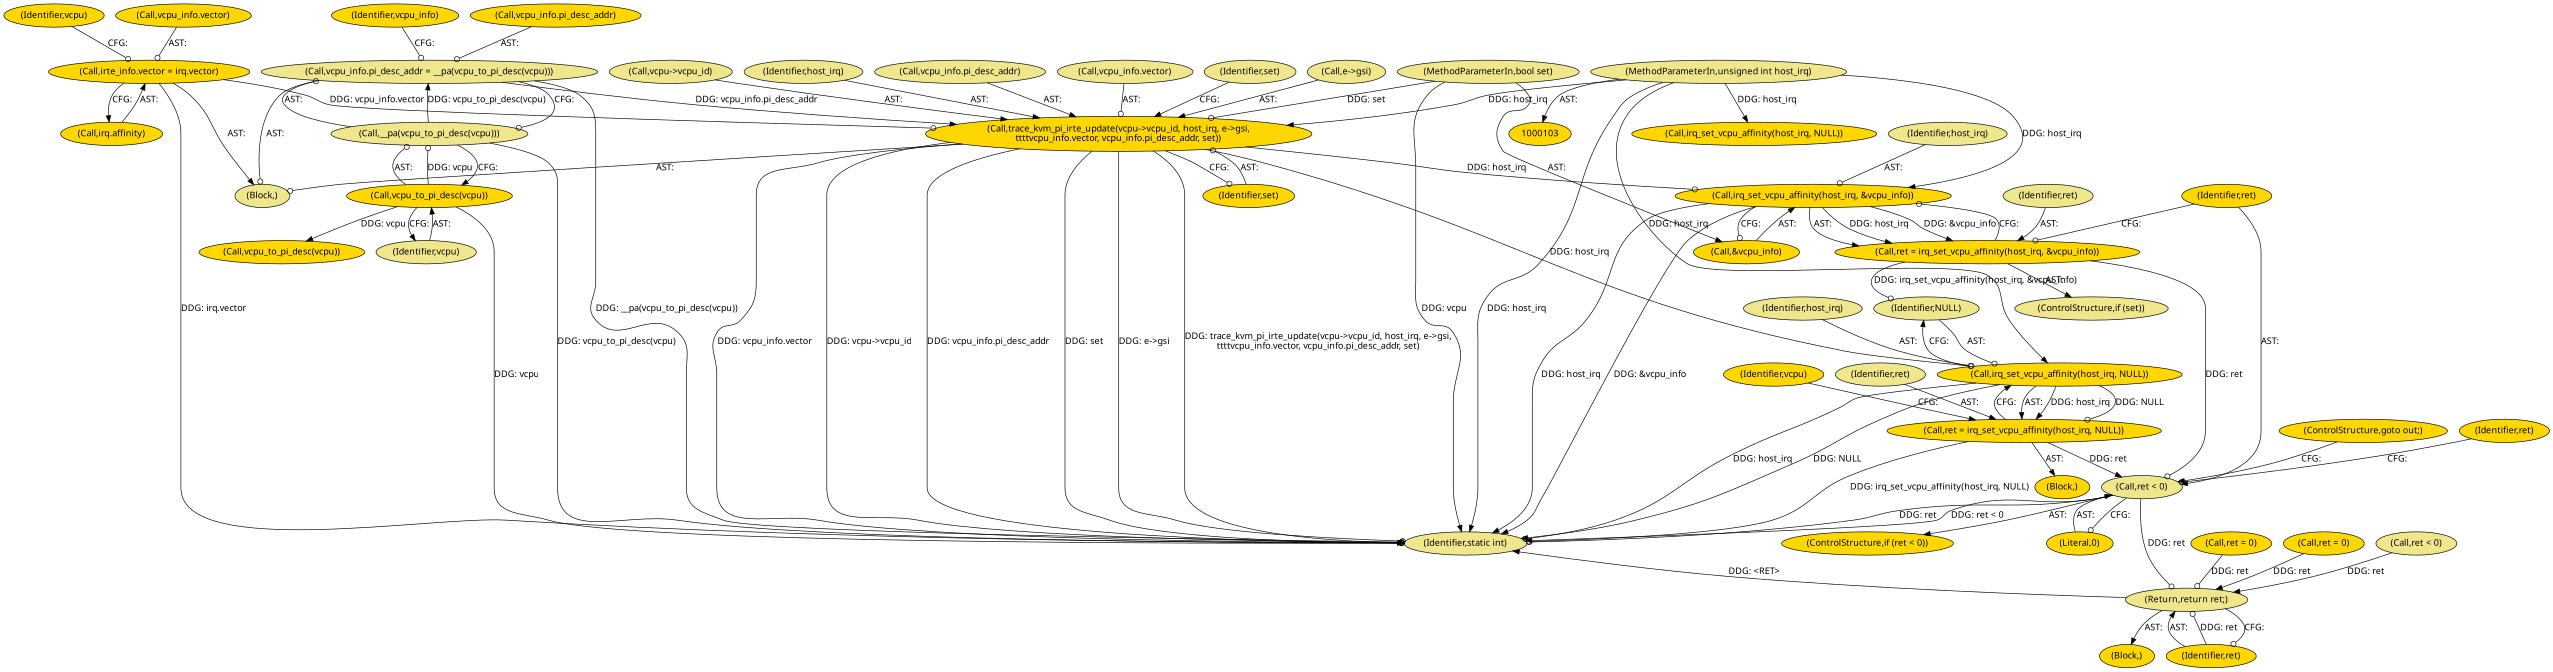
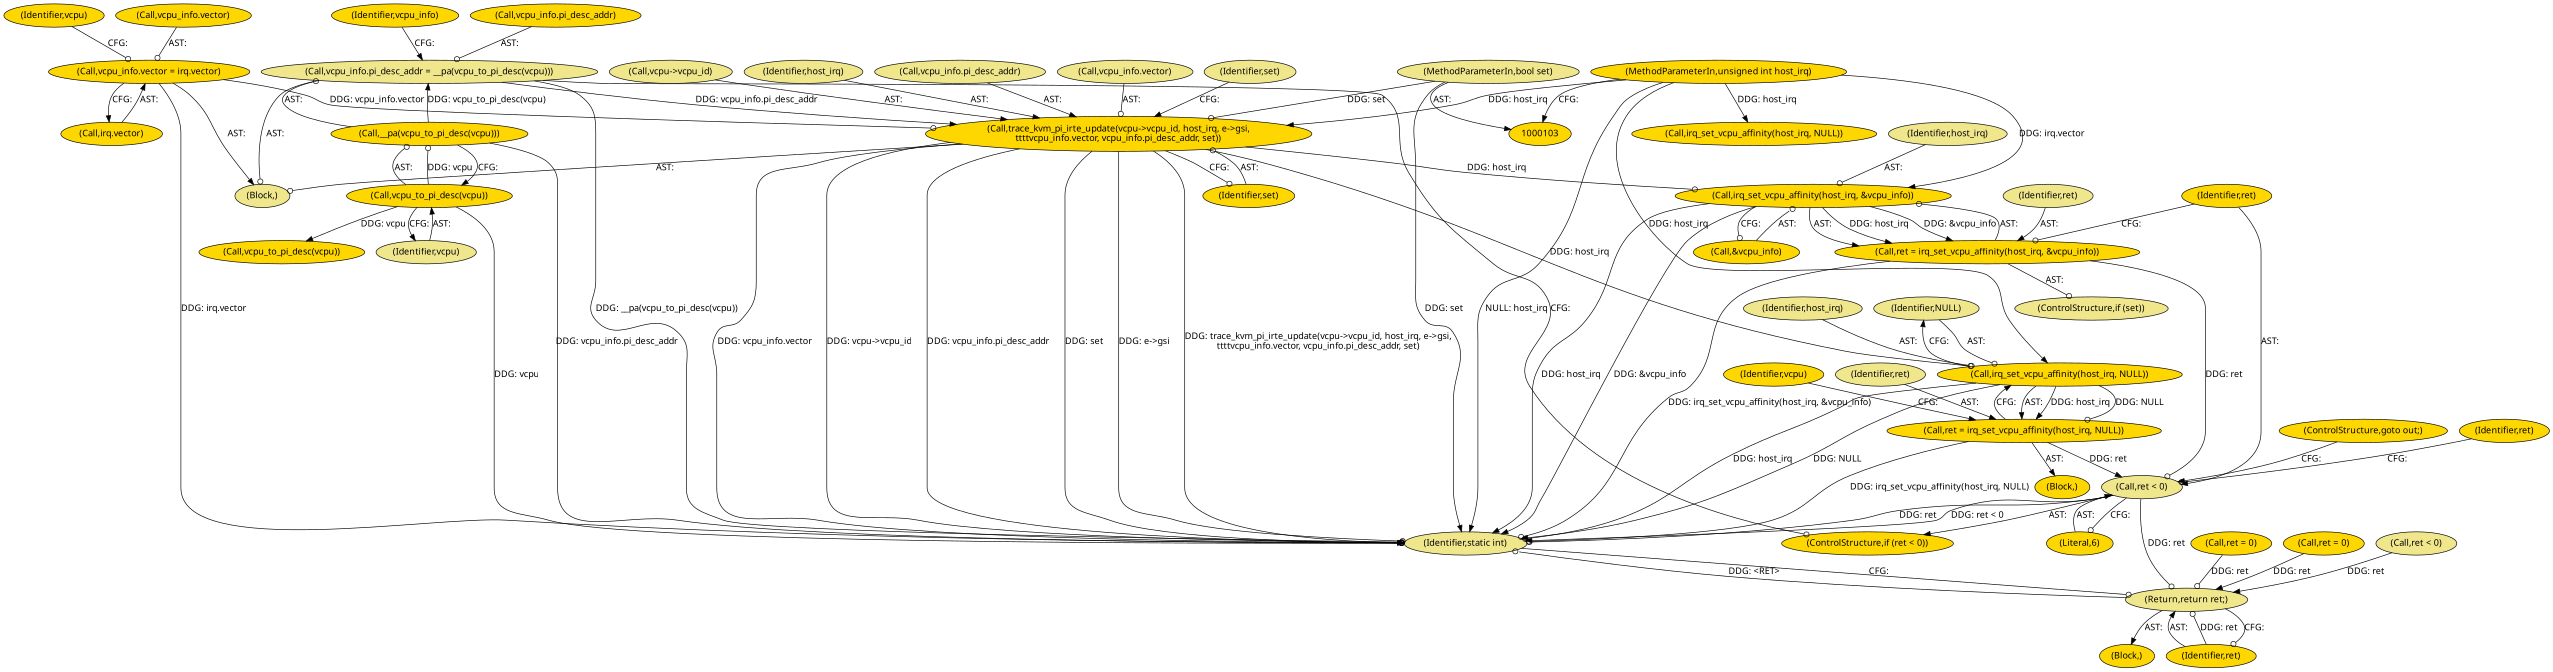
edge "(Identifier,vcpu_info)" -> "(Call,vcpu_info.pi_desc_addr = __pa(vcpu_to_pi_desc(vcpu)))": arrowhead odot -> normal
node "(Call,irte_info.vector = irq.vector)": label "(Call,irte_info.vector = irq.vector)" -> "(Call,vcpu_info.vector = irq.vector)"
node "(Call,e->gsi)": removed
node "(MethodParameterIn,unsigned int host_irq)": fillcolor khaki -> gold
edge "(MethodParameterIn,unsigned int host_irq)" -> "1000103": label "AST: " -> "CFG: "
edge "(Call,vcpu_info.pi_desc_addr = __pa(vcpu_to_pi_desc(vcpu)))" -> "(Call,__pa(vcpu_to_pi_desc(vcpu)))": now "(Call,vcpu_info.pi_desc_addr = __pa(vcpu_to_pi_desc(vcpu)))" -> "(ControlStructure,if (ret < 0))"
node "(Call,irq.affinity)": label "(Call,irq.affinity)" -> "(Call,irq.vector)"
node "(Call,__pa(vcpu_to_pi_desc(vcpu)))": fillcolor khaki -> gold
edge "(MethodParameterIn,unsigned int host_irq)" -> "(Call,irq_set_vcpu_affinity(host_irq, &vcpu_info))": label "DDG: host_irq" -> "DDG: irq.vector"
edge "(MethodParameterIn,bool set)" -> "(Call,&vcpu_info)": now "(MethodParameterIn,bool set)" -> "1000103"
edge "(Call,ret = irq_set_vcpu_affinity(host_irq, &vcpu_info))" -> "(Call,irq_set_vcpu_affinity(host_irq, &vcpu_info))": label "CFG: " -> "AST: "
edge "(Call,&vcpu_info)" -> "(Call,irq_set_vcpu_affinity(host_irq, &vcpu_info))": arrowhead normal -> odot
edge "(Call,ret = irq_set_vcpu_affinity(host_irq, &vcpu_info))" -> "(Identifier,NULL)": now "(Call,ret = irq_set_vcpu_affinity(host_irq, &vcpu_info))" -> "(Identifier,static int)"
edge "(Call,ret = irq_set_vcpu_affinity(host_irq, &vcpu_info))" -> "(ControlStructure,if (set))": arrowhead normal -> odot
edge "(MethodParameterIn,bool set)" -> "(Identifier,static int)": label "DDG: vcpu" -> "DDG: set"
edge "(MethodParameterIn,unsigned int host_irq)" -> "(Identifier,static int)": label "DDG: host_irq" -> "NULL: host_irq"
edge "(Call,__pa(vcpu_to_pi_desc(vcpu)))" -> "(Identifier,static int)": label "DDG: vcpu_to_pi_desc(vcpu)" -> "DDG: vcpu_info.pi_desc_addr"
node "(Literal,0)": label "(Literal,0)" -> "(Literal,6)"
edge "(Identifier,static int)" -> "(Return,return ret;)": added, label "CFG:"
edge "(Return,return ret;)" -> "(Identifier,static int)": arrowhead normal -> odot
